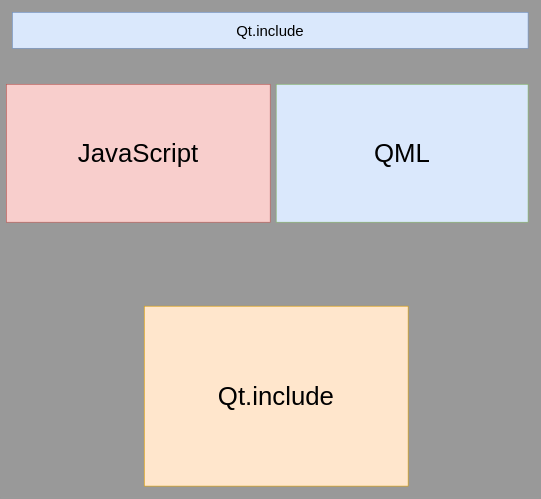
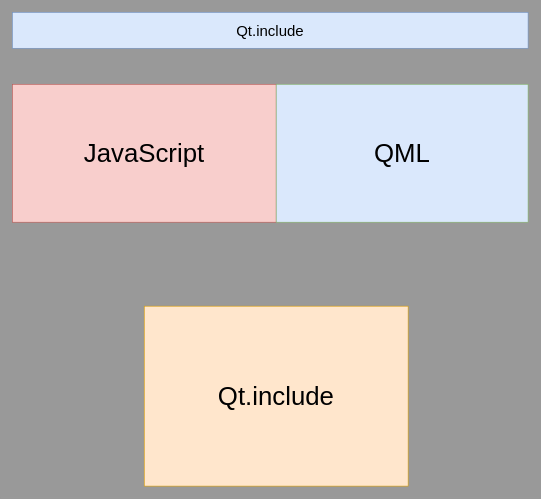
node "JavaScript": moved (138, 153) -> (144, 153)
